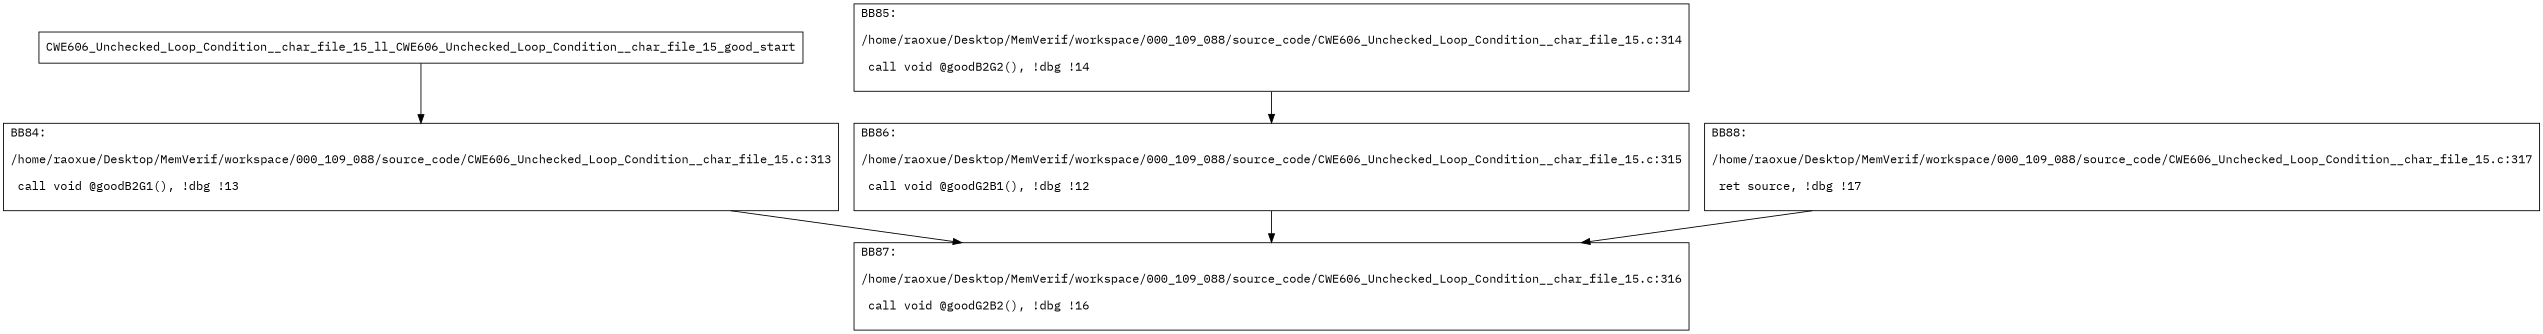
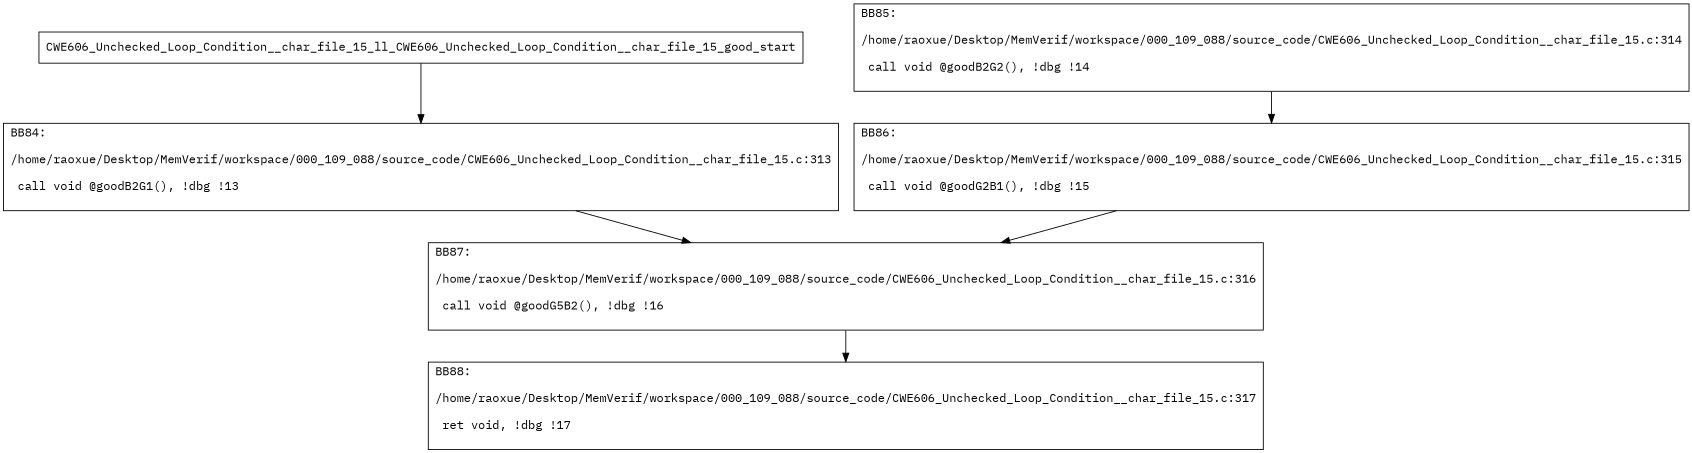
node "BB86:": text "call void @goodG2B1(), !dbg !12" -> "call void @goodG2B1(), !dbg !15"
node "BB88:": text "ret source, !dbg !17" -> "ret void, !dbg !17"
edge "BB88:" -> "BB87:": reversed
node "BB87:": text "call void @goodG2B2(), !dbg !16" -> "call void @goodG5B2(), !dbg !16"
